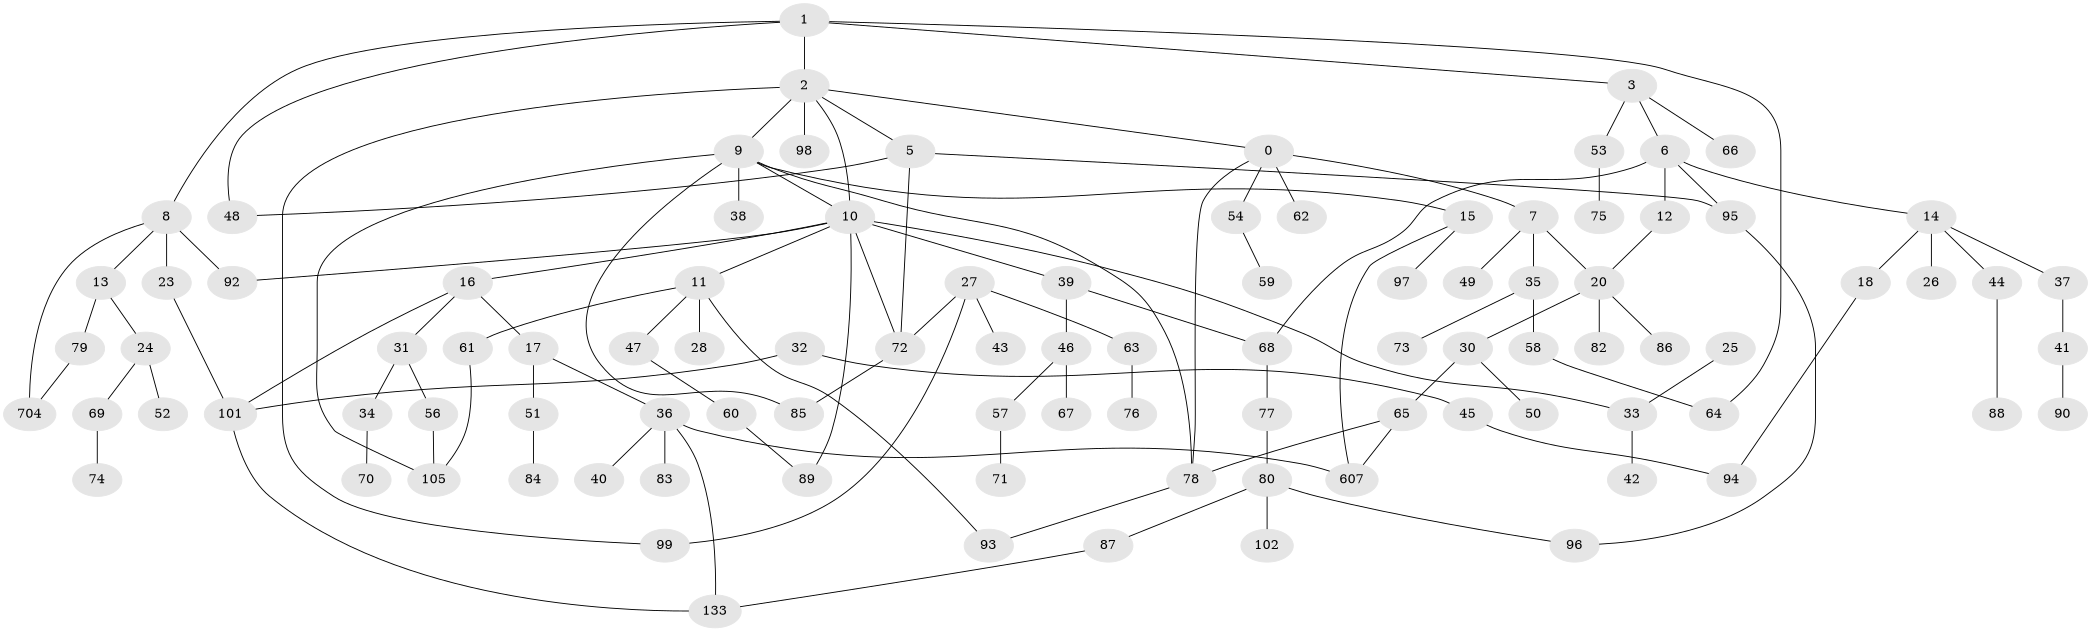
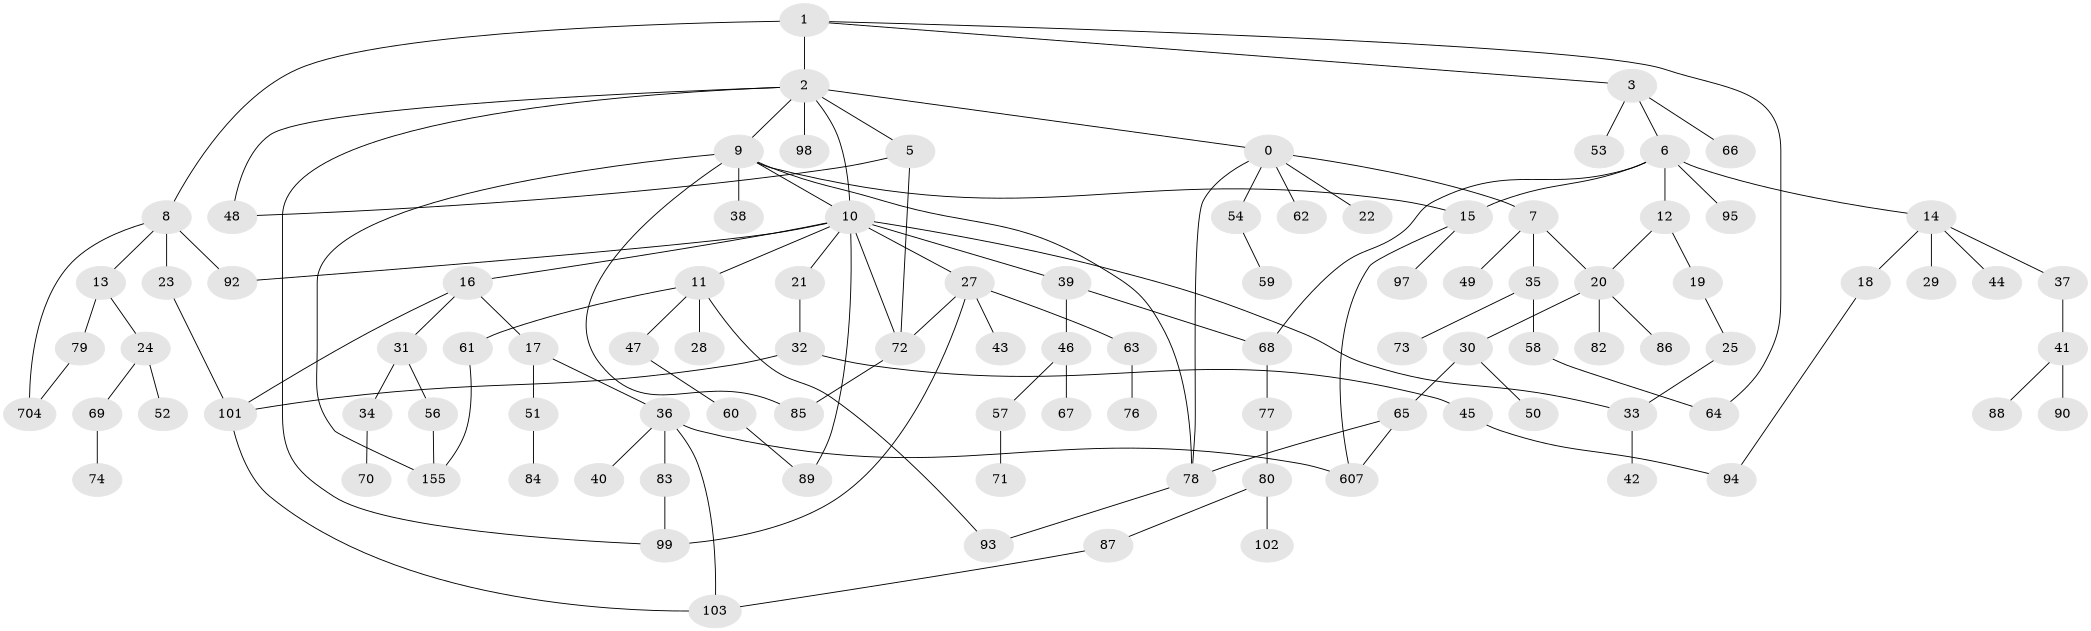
edge "1" -- "48": now "2" -- "48"
edge "5" -- "95": removed
edge "6" -- "15": added
node "22": added
node "75": removed
edge "10" -- "27": added
node "21": added
node "19": added
node "26": label "26" -> "29"
edge "44" -- "88": now "41" -- "88"
node "105": label "105" -> "155"
edge "83" -- "99": added
node "96": removed
node "133": label "133" -> "103"
